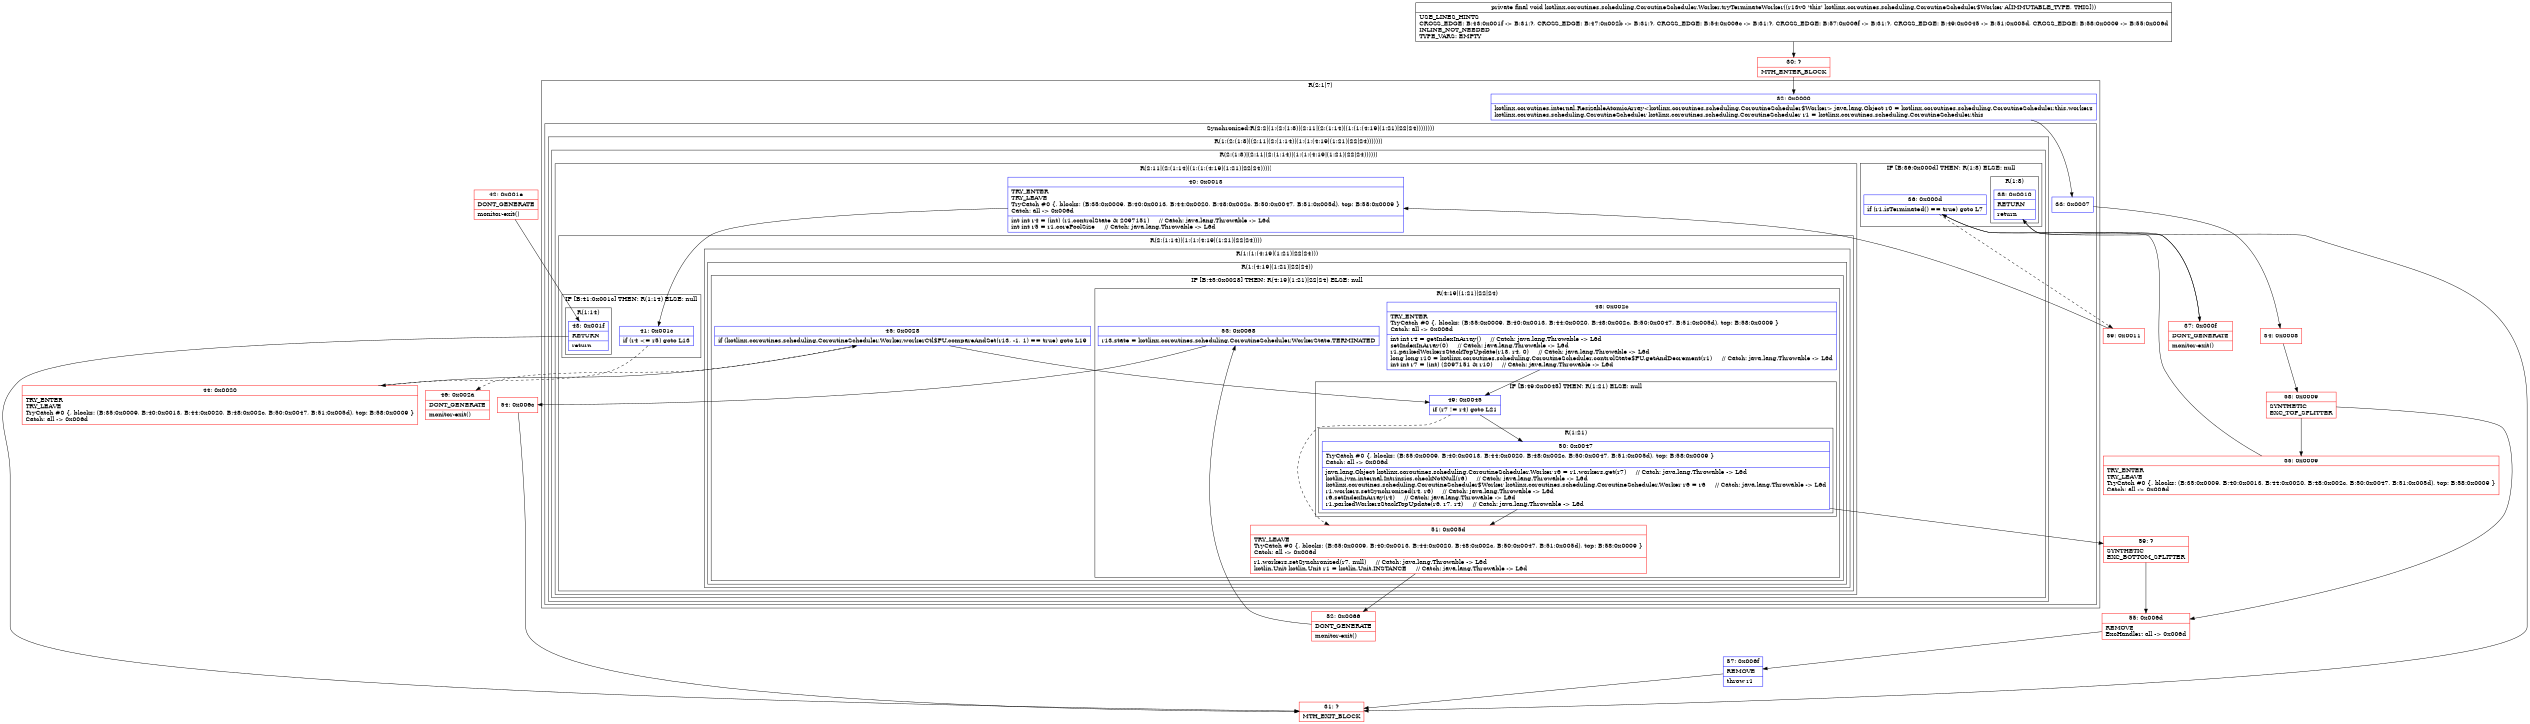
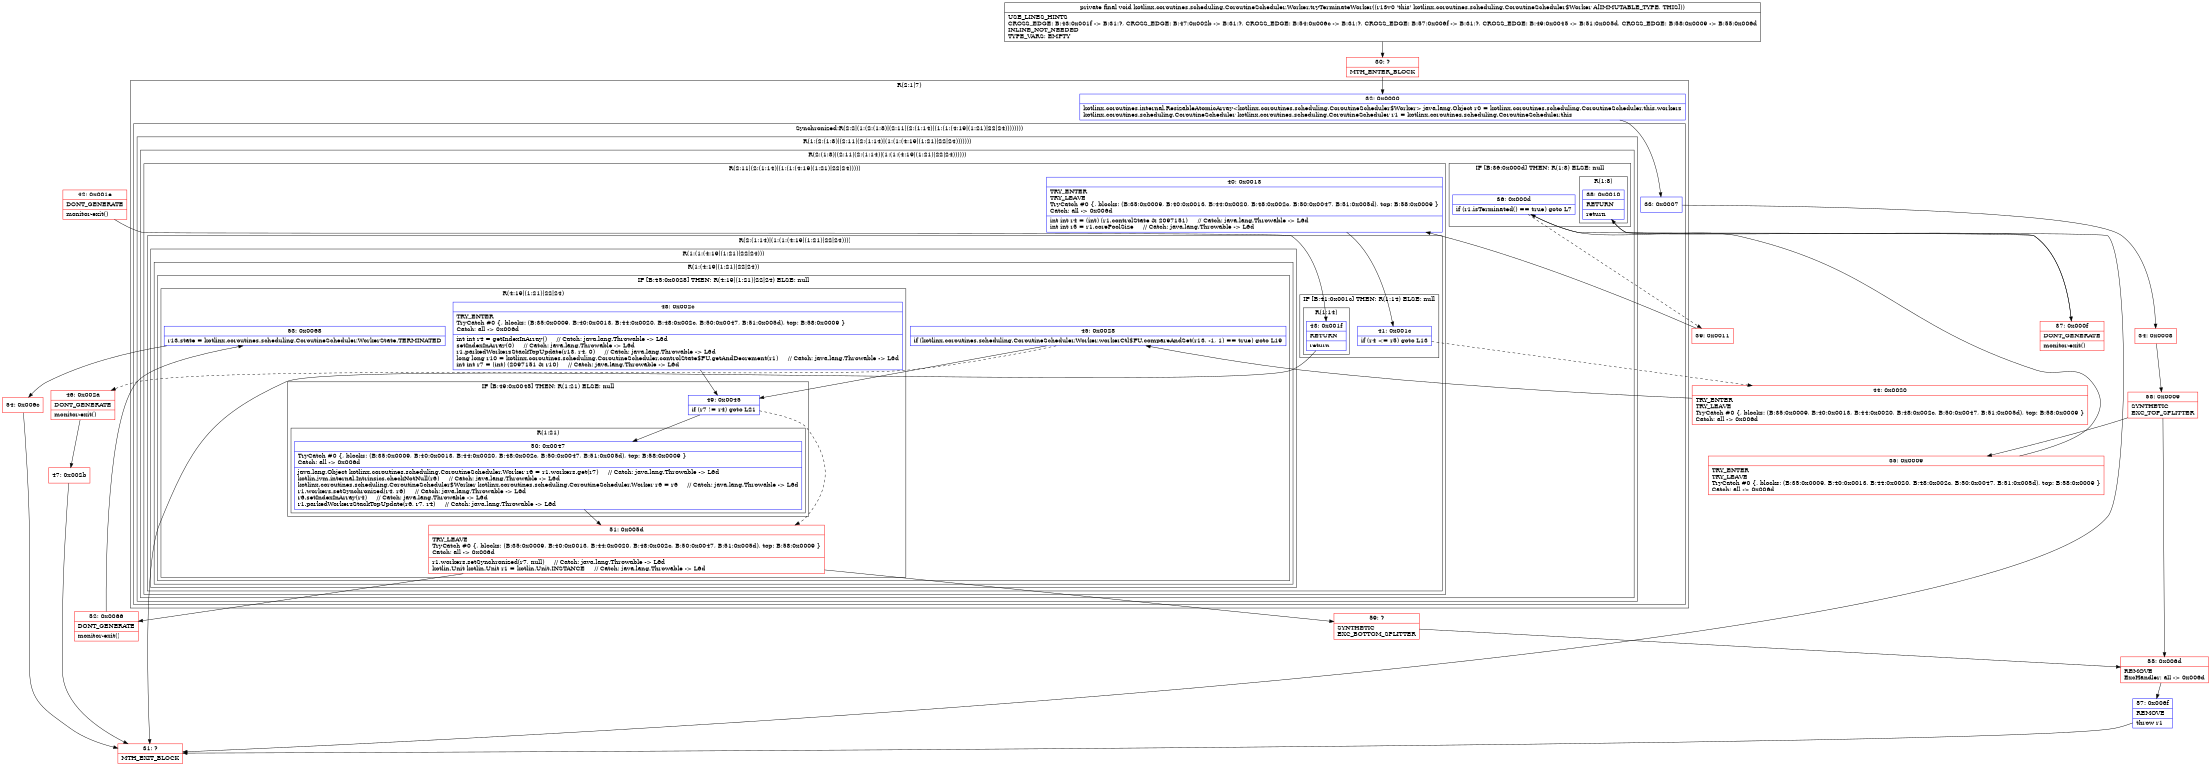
node "47: 0x002b": added
edge "50: 0x0047" -> "59: ?": now "51: 0x005d" -> "59: ?"
